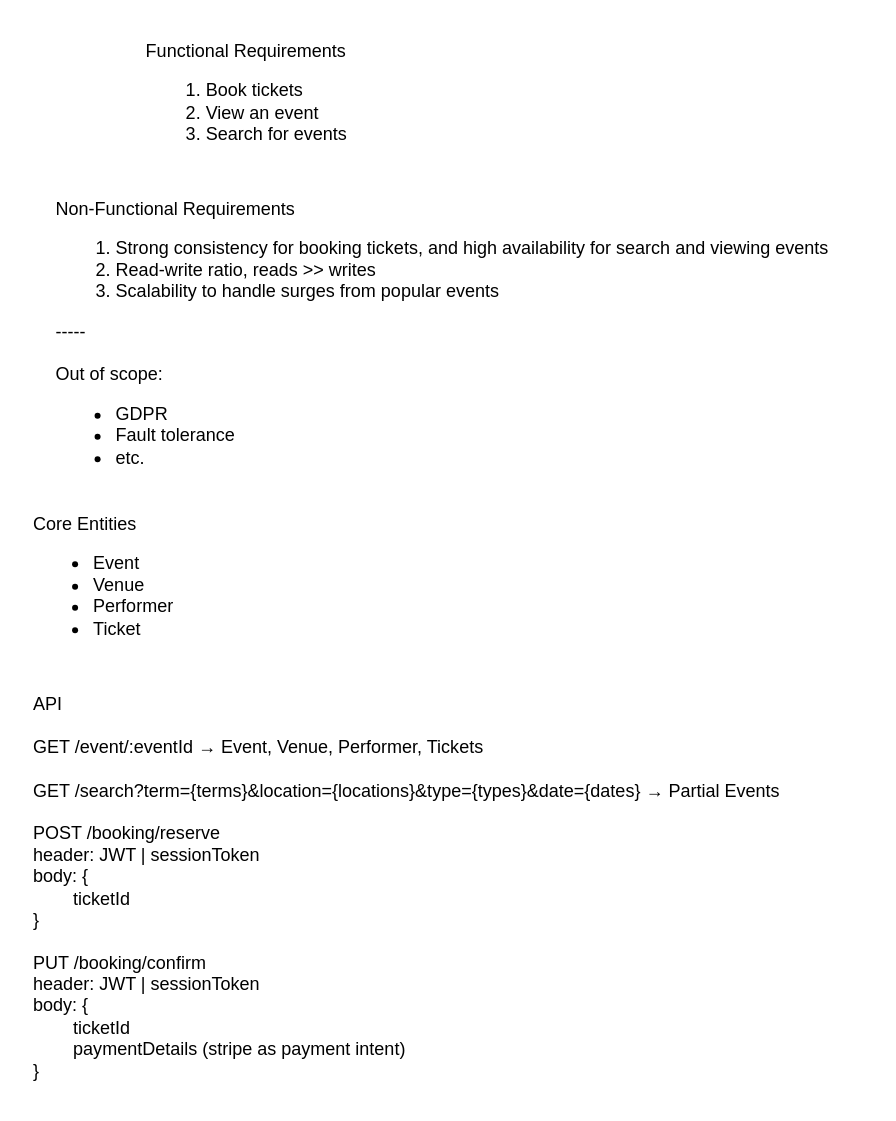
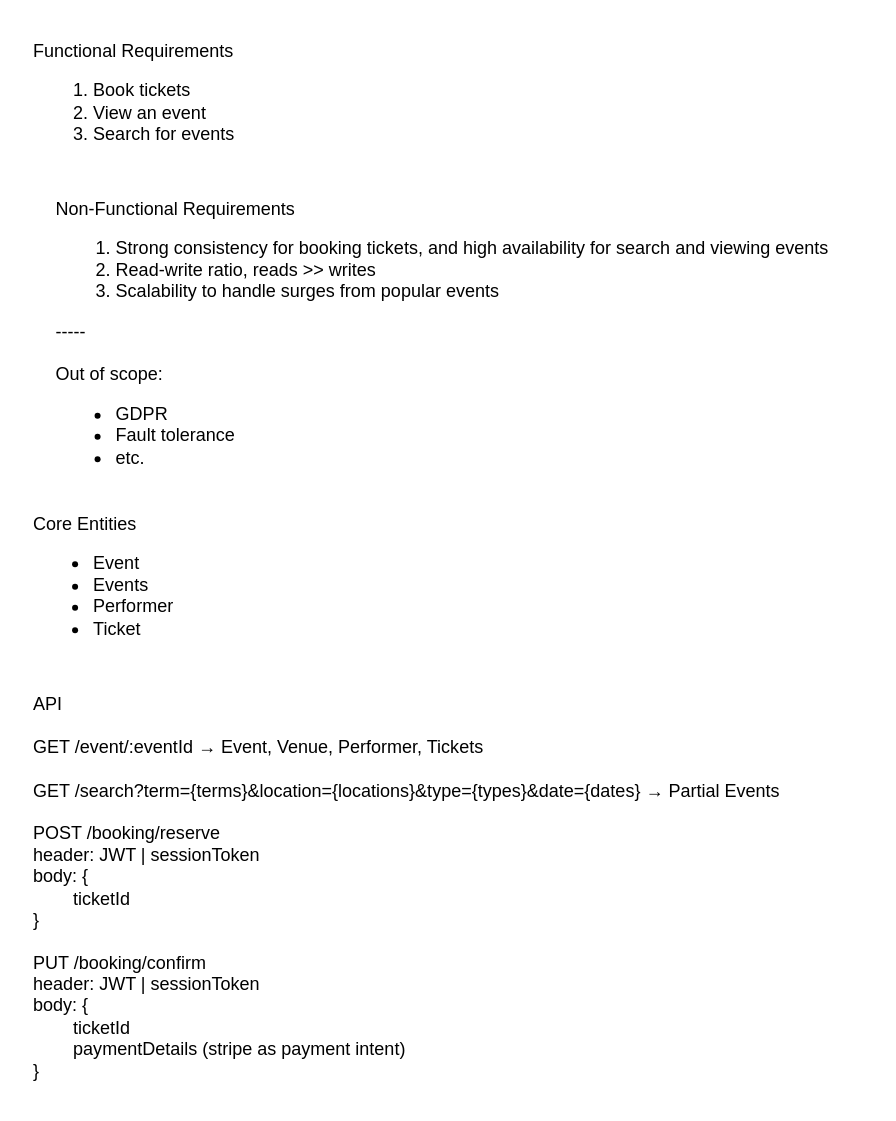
node "Functional Requirements Book tickets View an event Search for events": moved (263, 98) -> (151, 98)
node "Core Entities Event Venue Performer Ticket": label "Core Entities Event Venue Performer Ticket" -> "Core Entities Event Events Performer Ticket"
